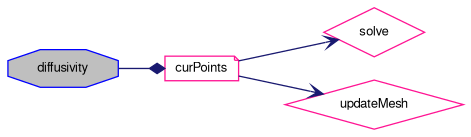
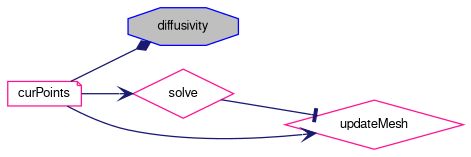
edge "diffusivity" -> "curPoints": reversed
edge "solve" -> "updateMesh": added
